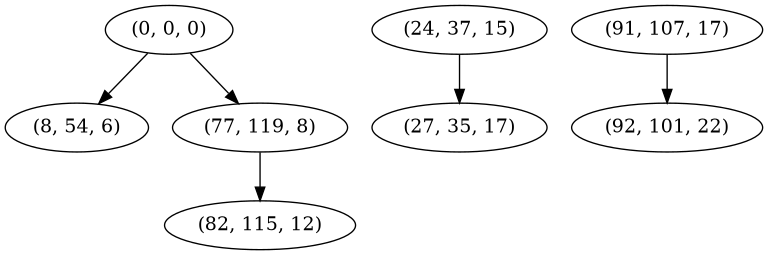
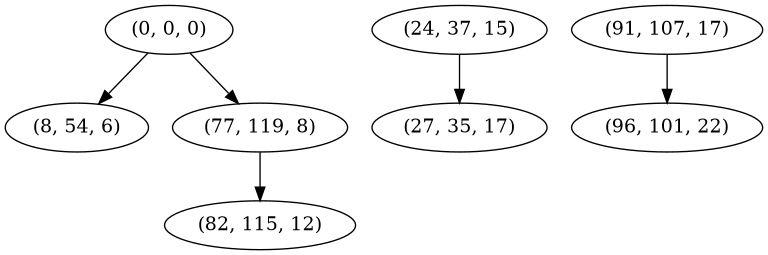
node "(92, 101, 22)": label "(92, 101, 22)" -> "(96, 101, 22)"
